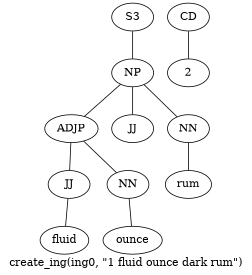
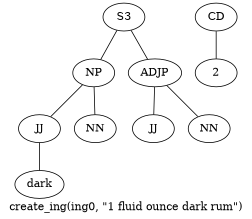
edge "NP" -- "ADJP": now "S3" -- "ADJP"
node "dark": added
node "rum": removed
node "fluid": removed
node "ounce": removed
